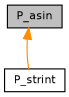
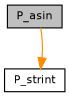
edge "P_strint" -> "P_asin": reversed
